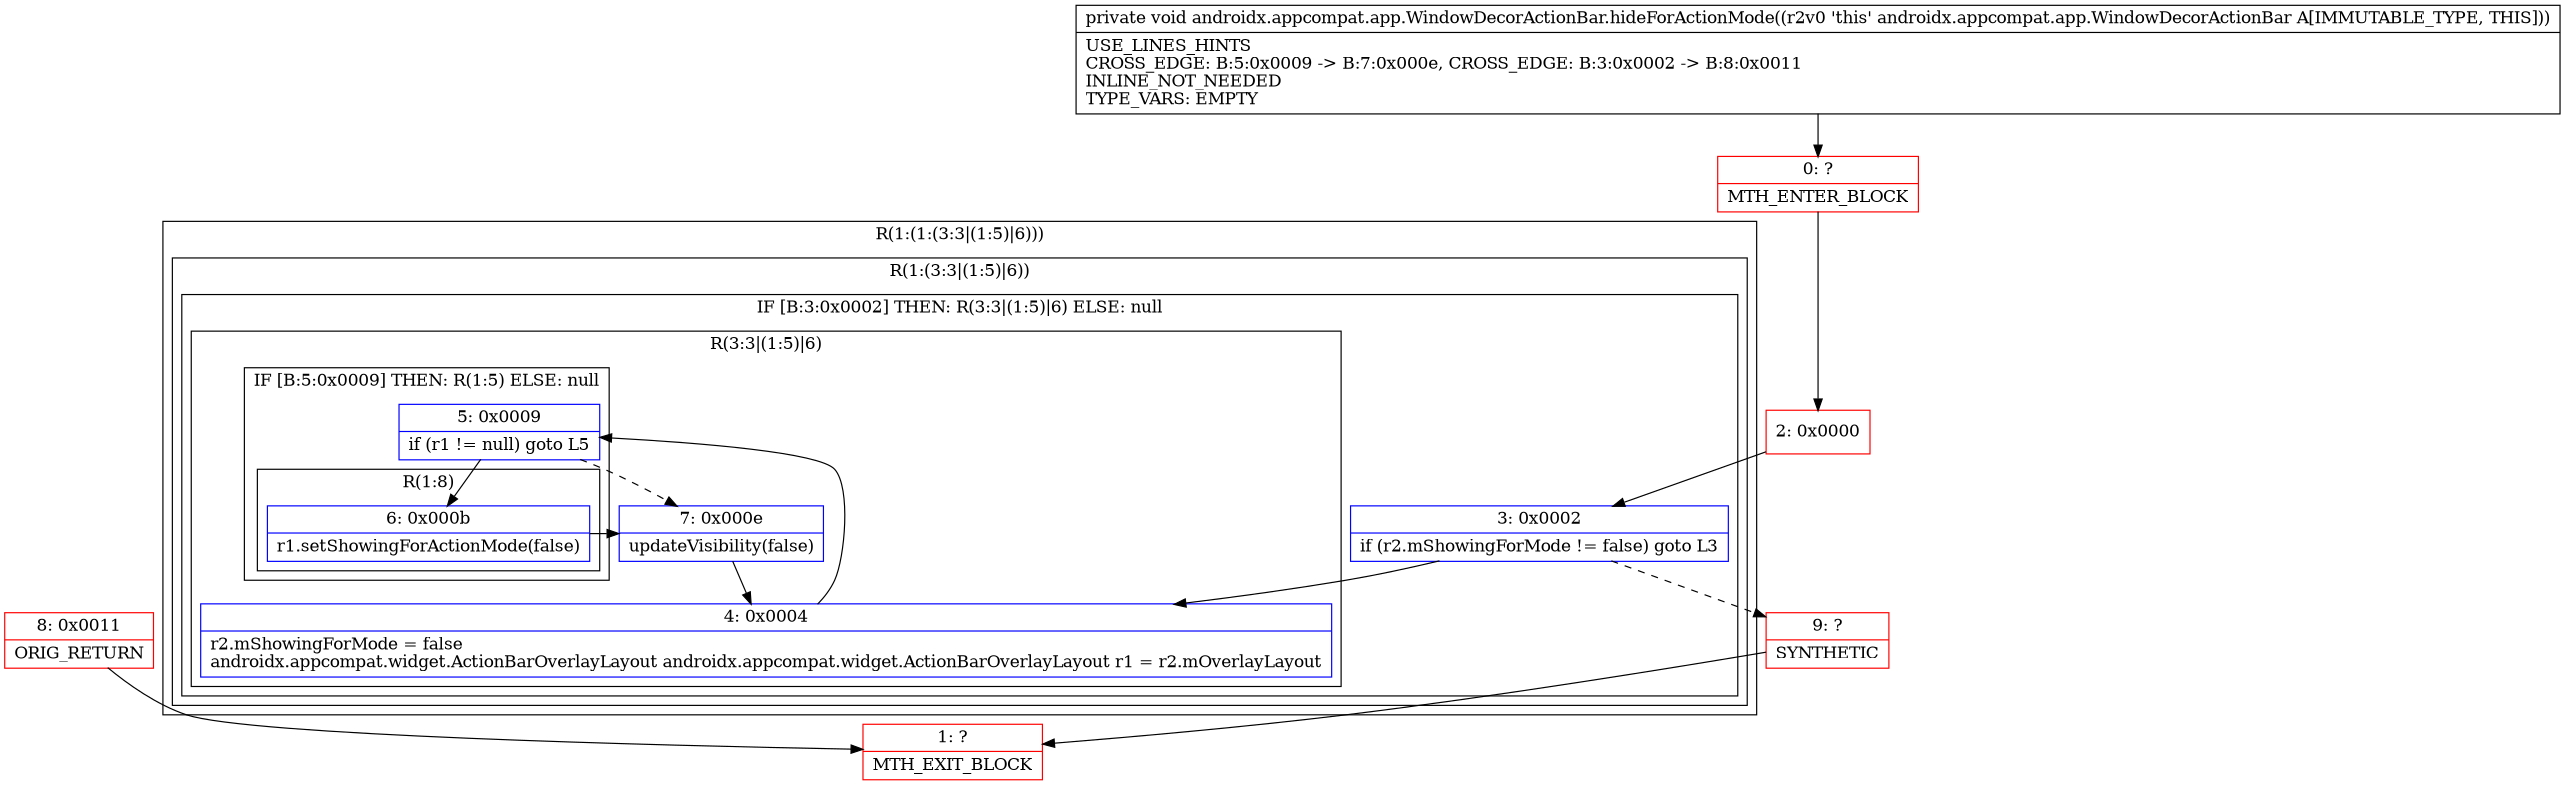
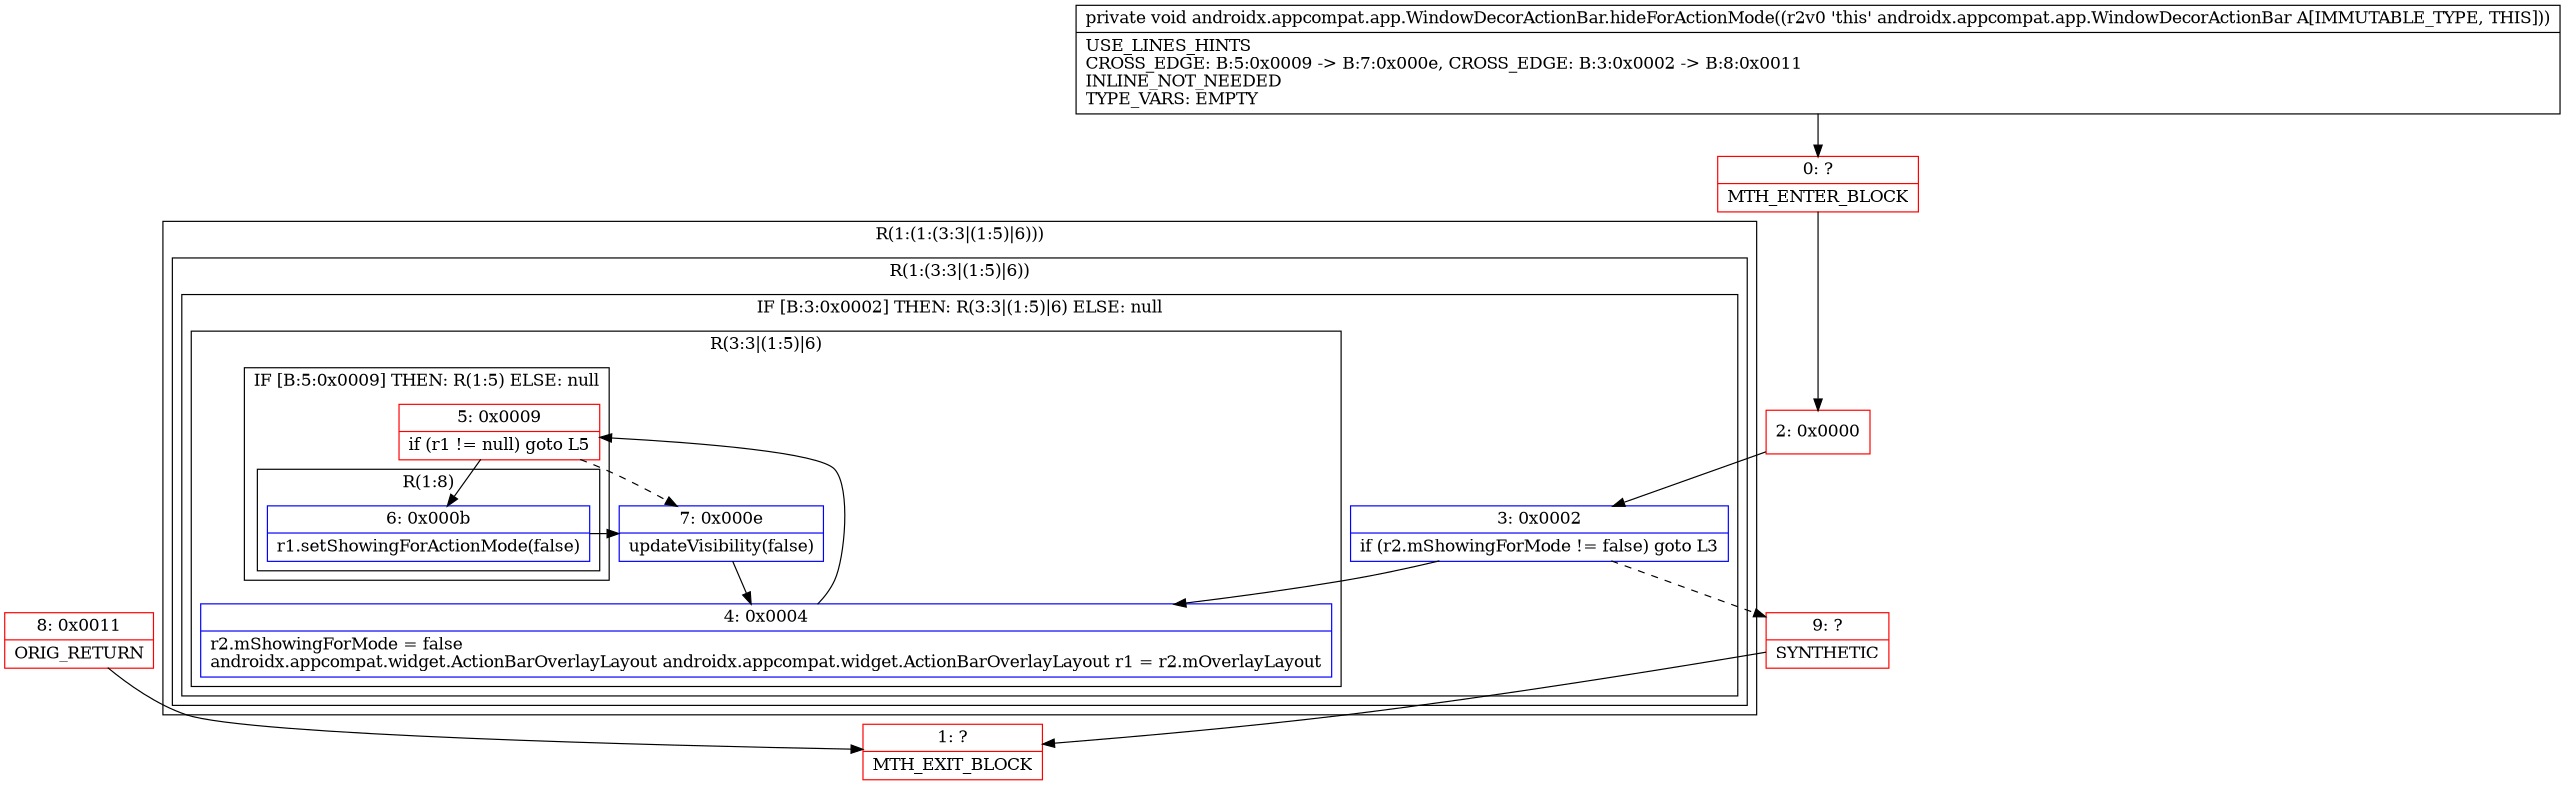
node "5: 0x0009": color blue -> red
